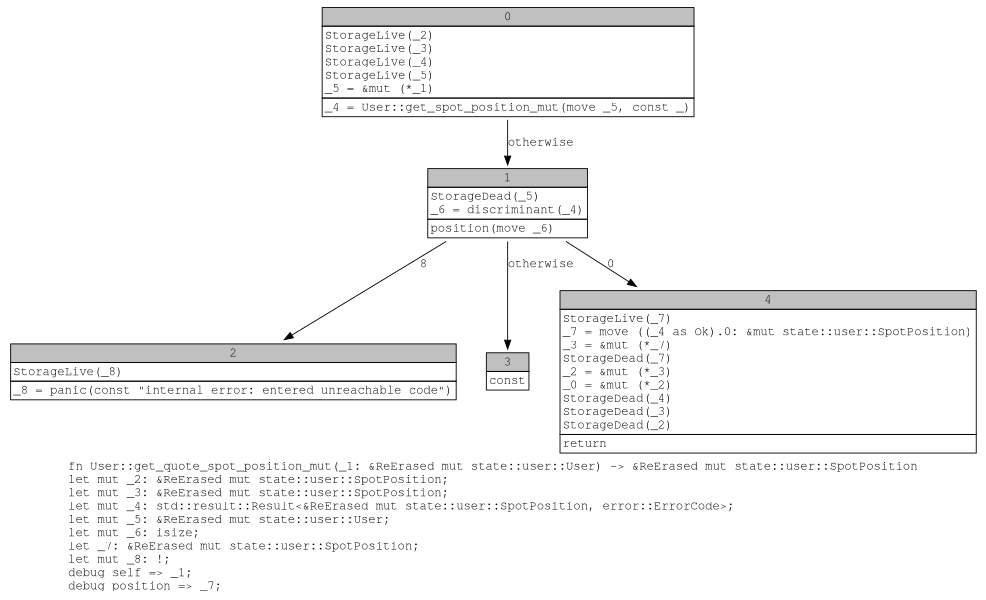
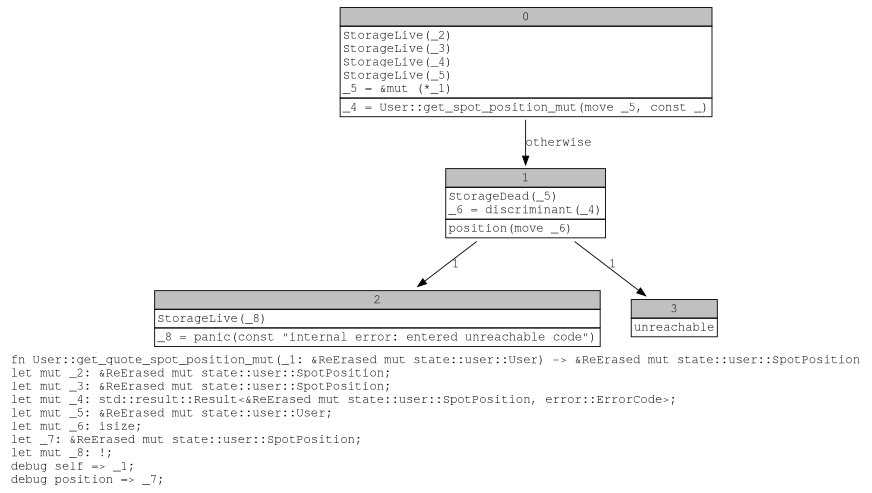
edge "1" -> "2": label "8" -> "1"
edge "1" -> "3": label "otherwise" -> "1"
node "4": removed
node "3": text "const" -> "unreachable"
